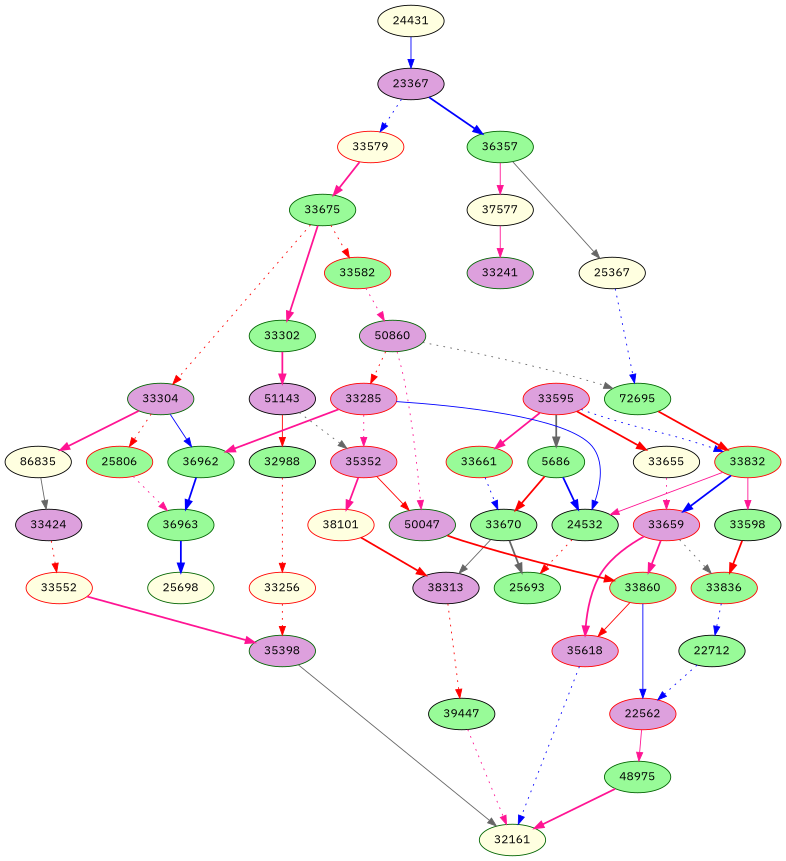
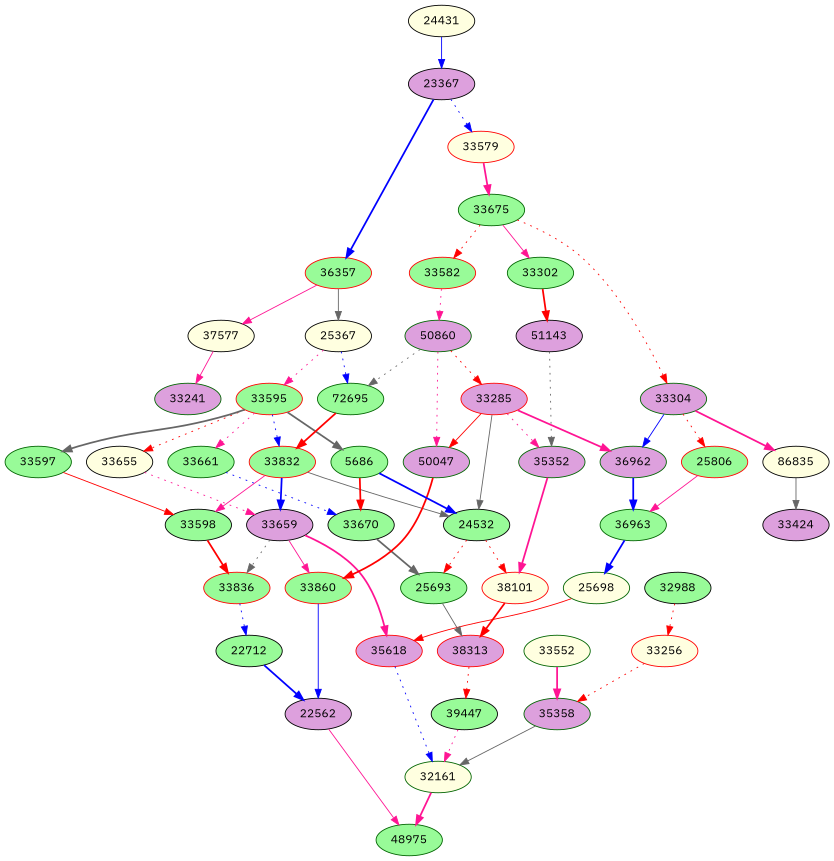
node "36357": color darkgreen -> red
edge "33675" -> "33302": style bold -> solid
edge "33302" -> "51143": color deeppink -> red
edge "25367" -> "33595": added
node "33595": fillcolor plum -> palegreen
edge "33285" -> "24532": color blue -> gray40
edge "51143" -> "32988": removed
edge "33595" -> "33661": style bold -> dotted
edge "33595" -> "33655": style bold -> dotted
node "33597": added
node "36962": fillcolor palegreen -> plum
node "35352": color red -> darkgreen
node "33661": color red -> darkgreen
edge "25806" -> "36963": style dotted -> solid
edge "35352" -> "50047": now "33285" -> "50047"
edge "33832" -> "24532": color deeppink -> gray40
node "33659": color red -> black
edge "33424" -> "33552": removed
edge "33659" -> "33860": style bold -> solid
edge "33670" -> "38313": now "25693" -> "38313"
edge "24532" -> "38101": added
node "33552": color red -> darkgreen
node "38313": color black -> red
edge "33860" -> "35618": now "25698" -> "35618"
node "35398": label "35398" -> "35358"
edge "22712" -> "22562": style dotted -> bold
node "22562": color red -> black
edge "48975" -> "32161": reversed
